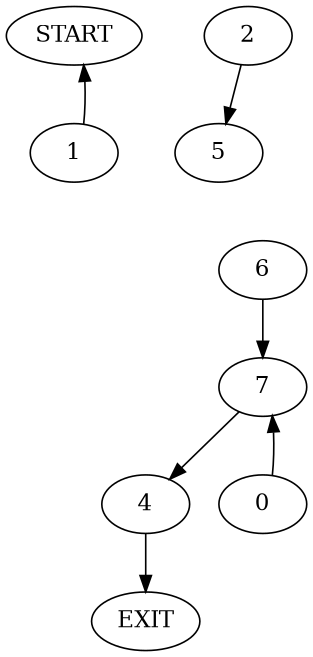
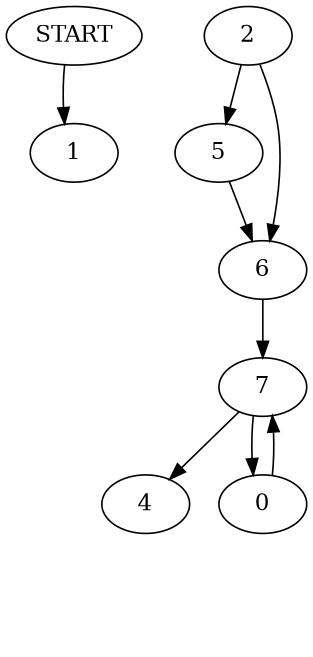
edge "1" -> "START": reversed
edge "2" -> "6": added
edge "5" -> "6": added
edge "7" -> "0": added
node "EXIT": removed
